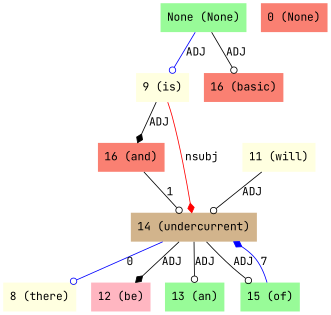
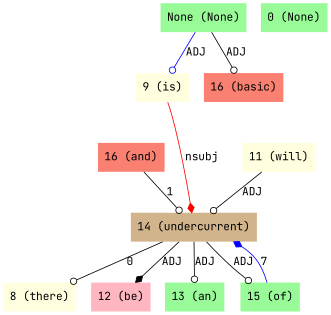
node "0 (None)": fillcolor salmon -> palegreen
edge "9 (is)" -> "16 (and)": removed, label "ADJ"
edge "14 (undercurrent)" -> "8 (there)": color blue -> black
